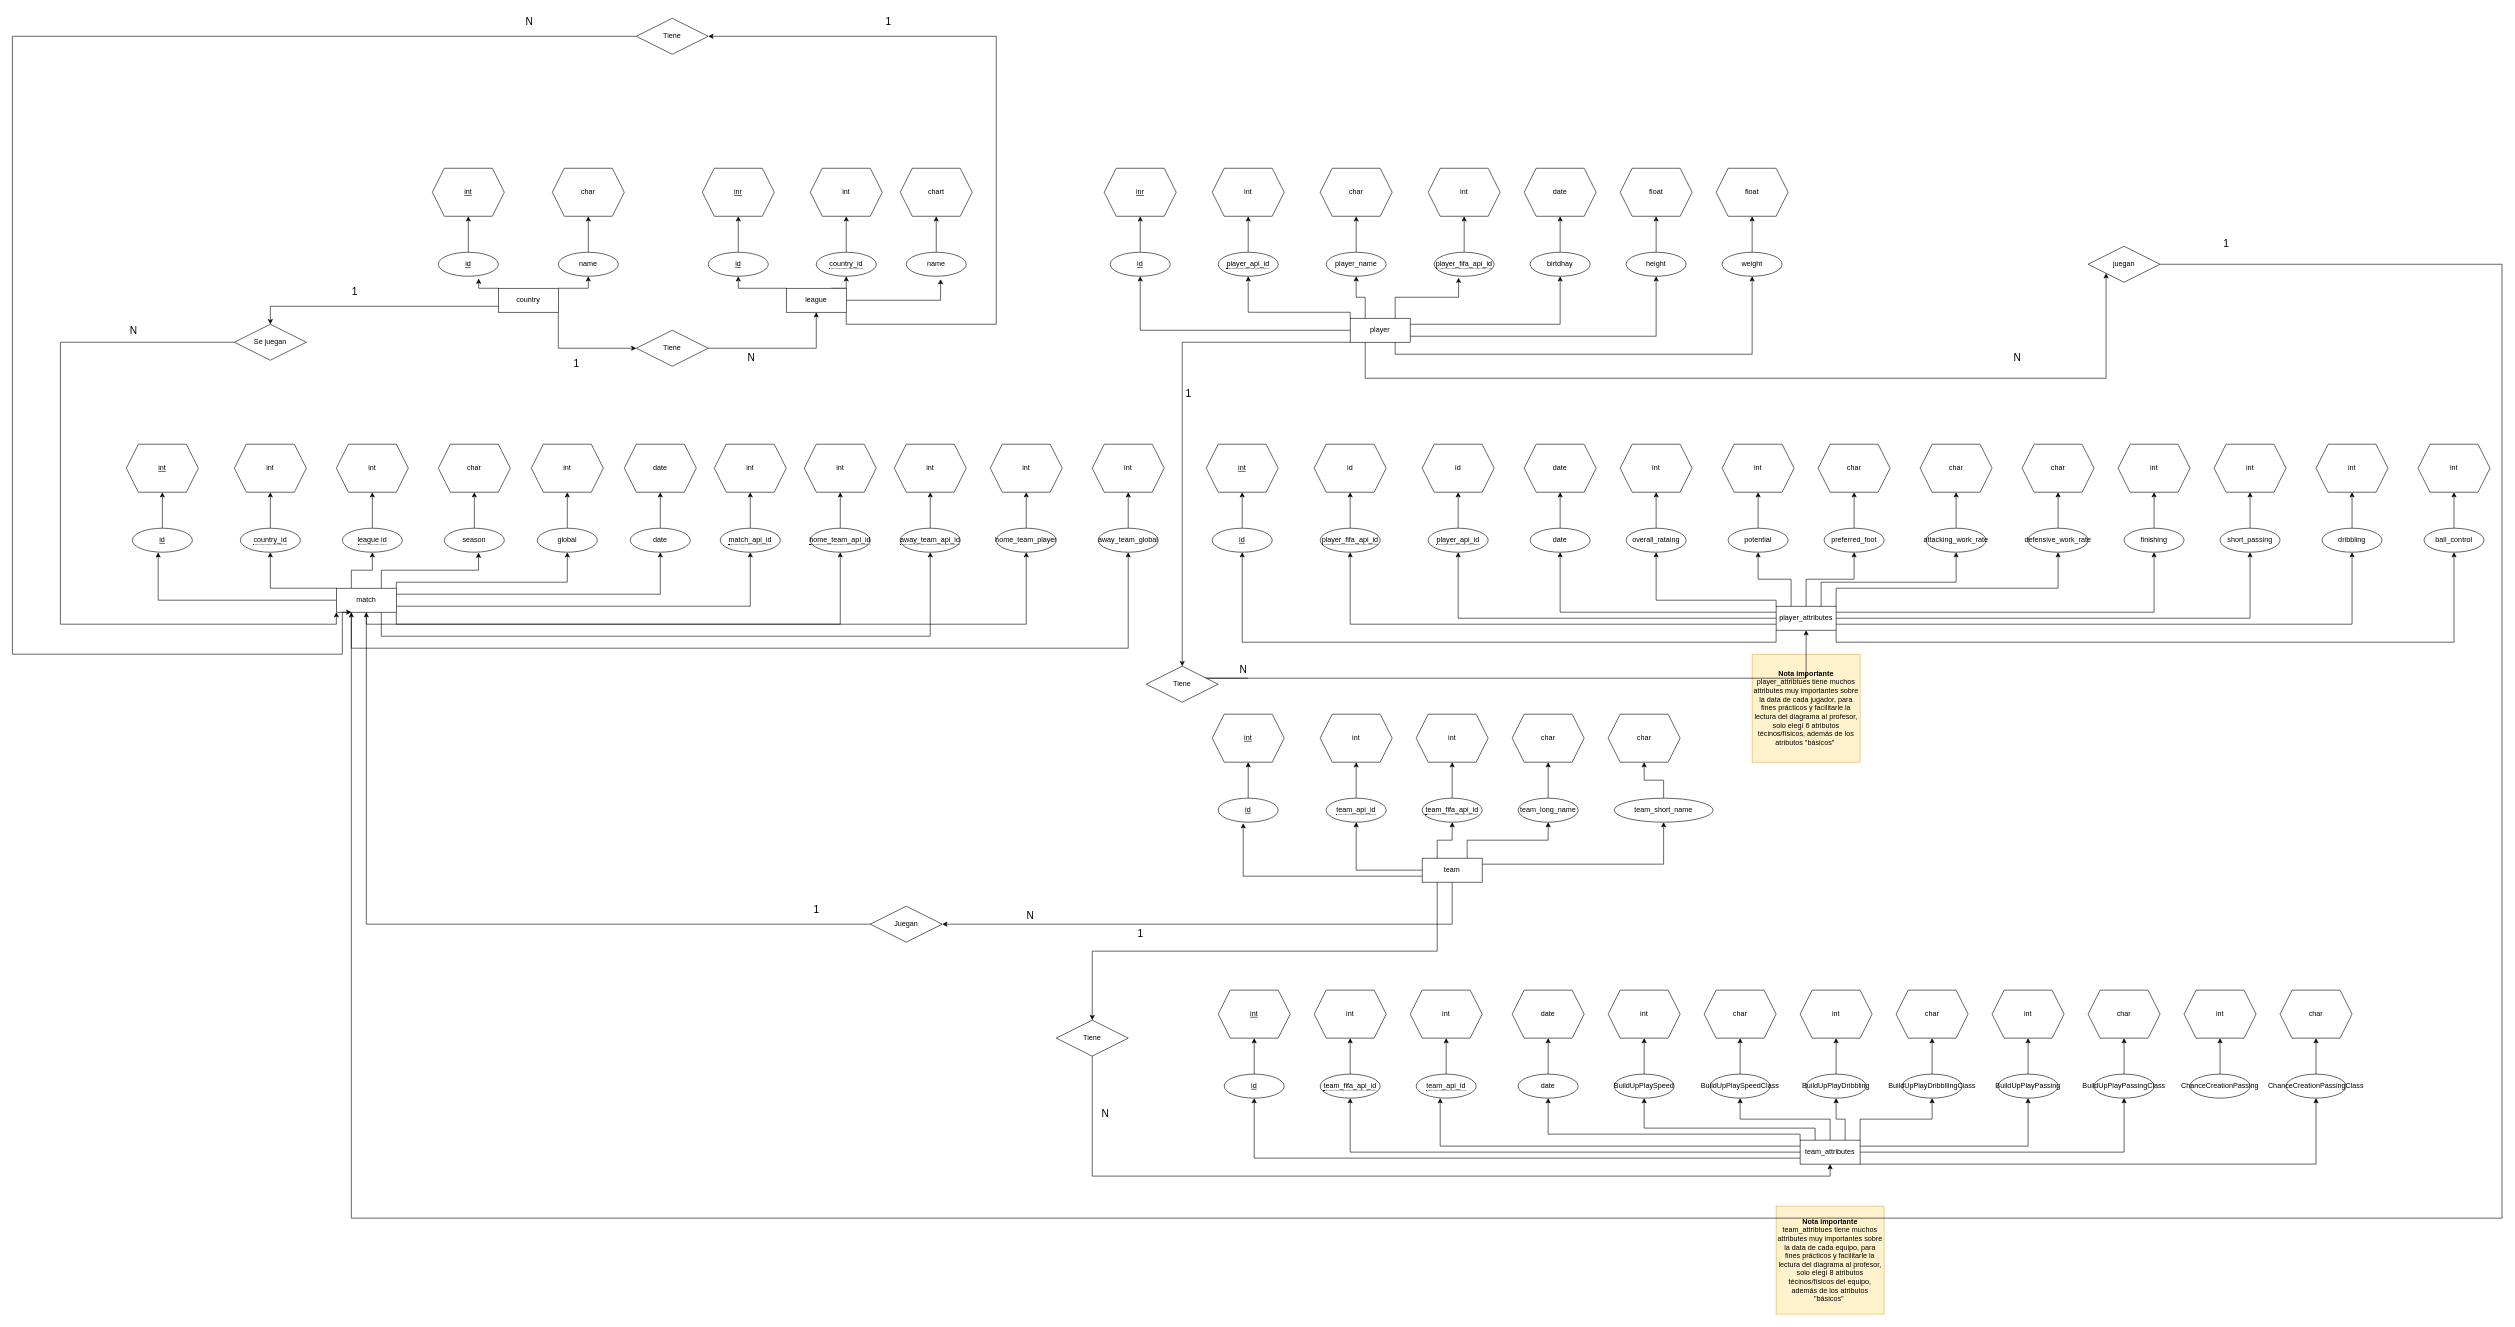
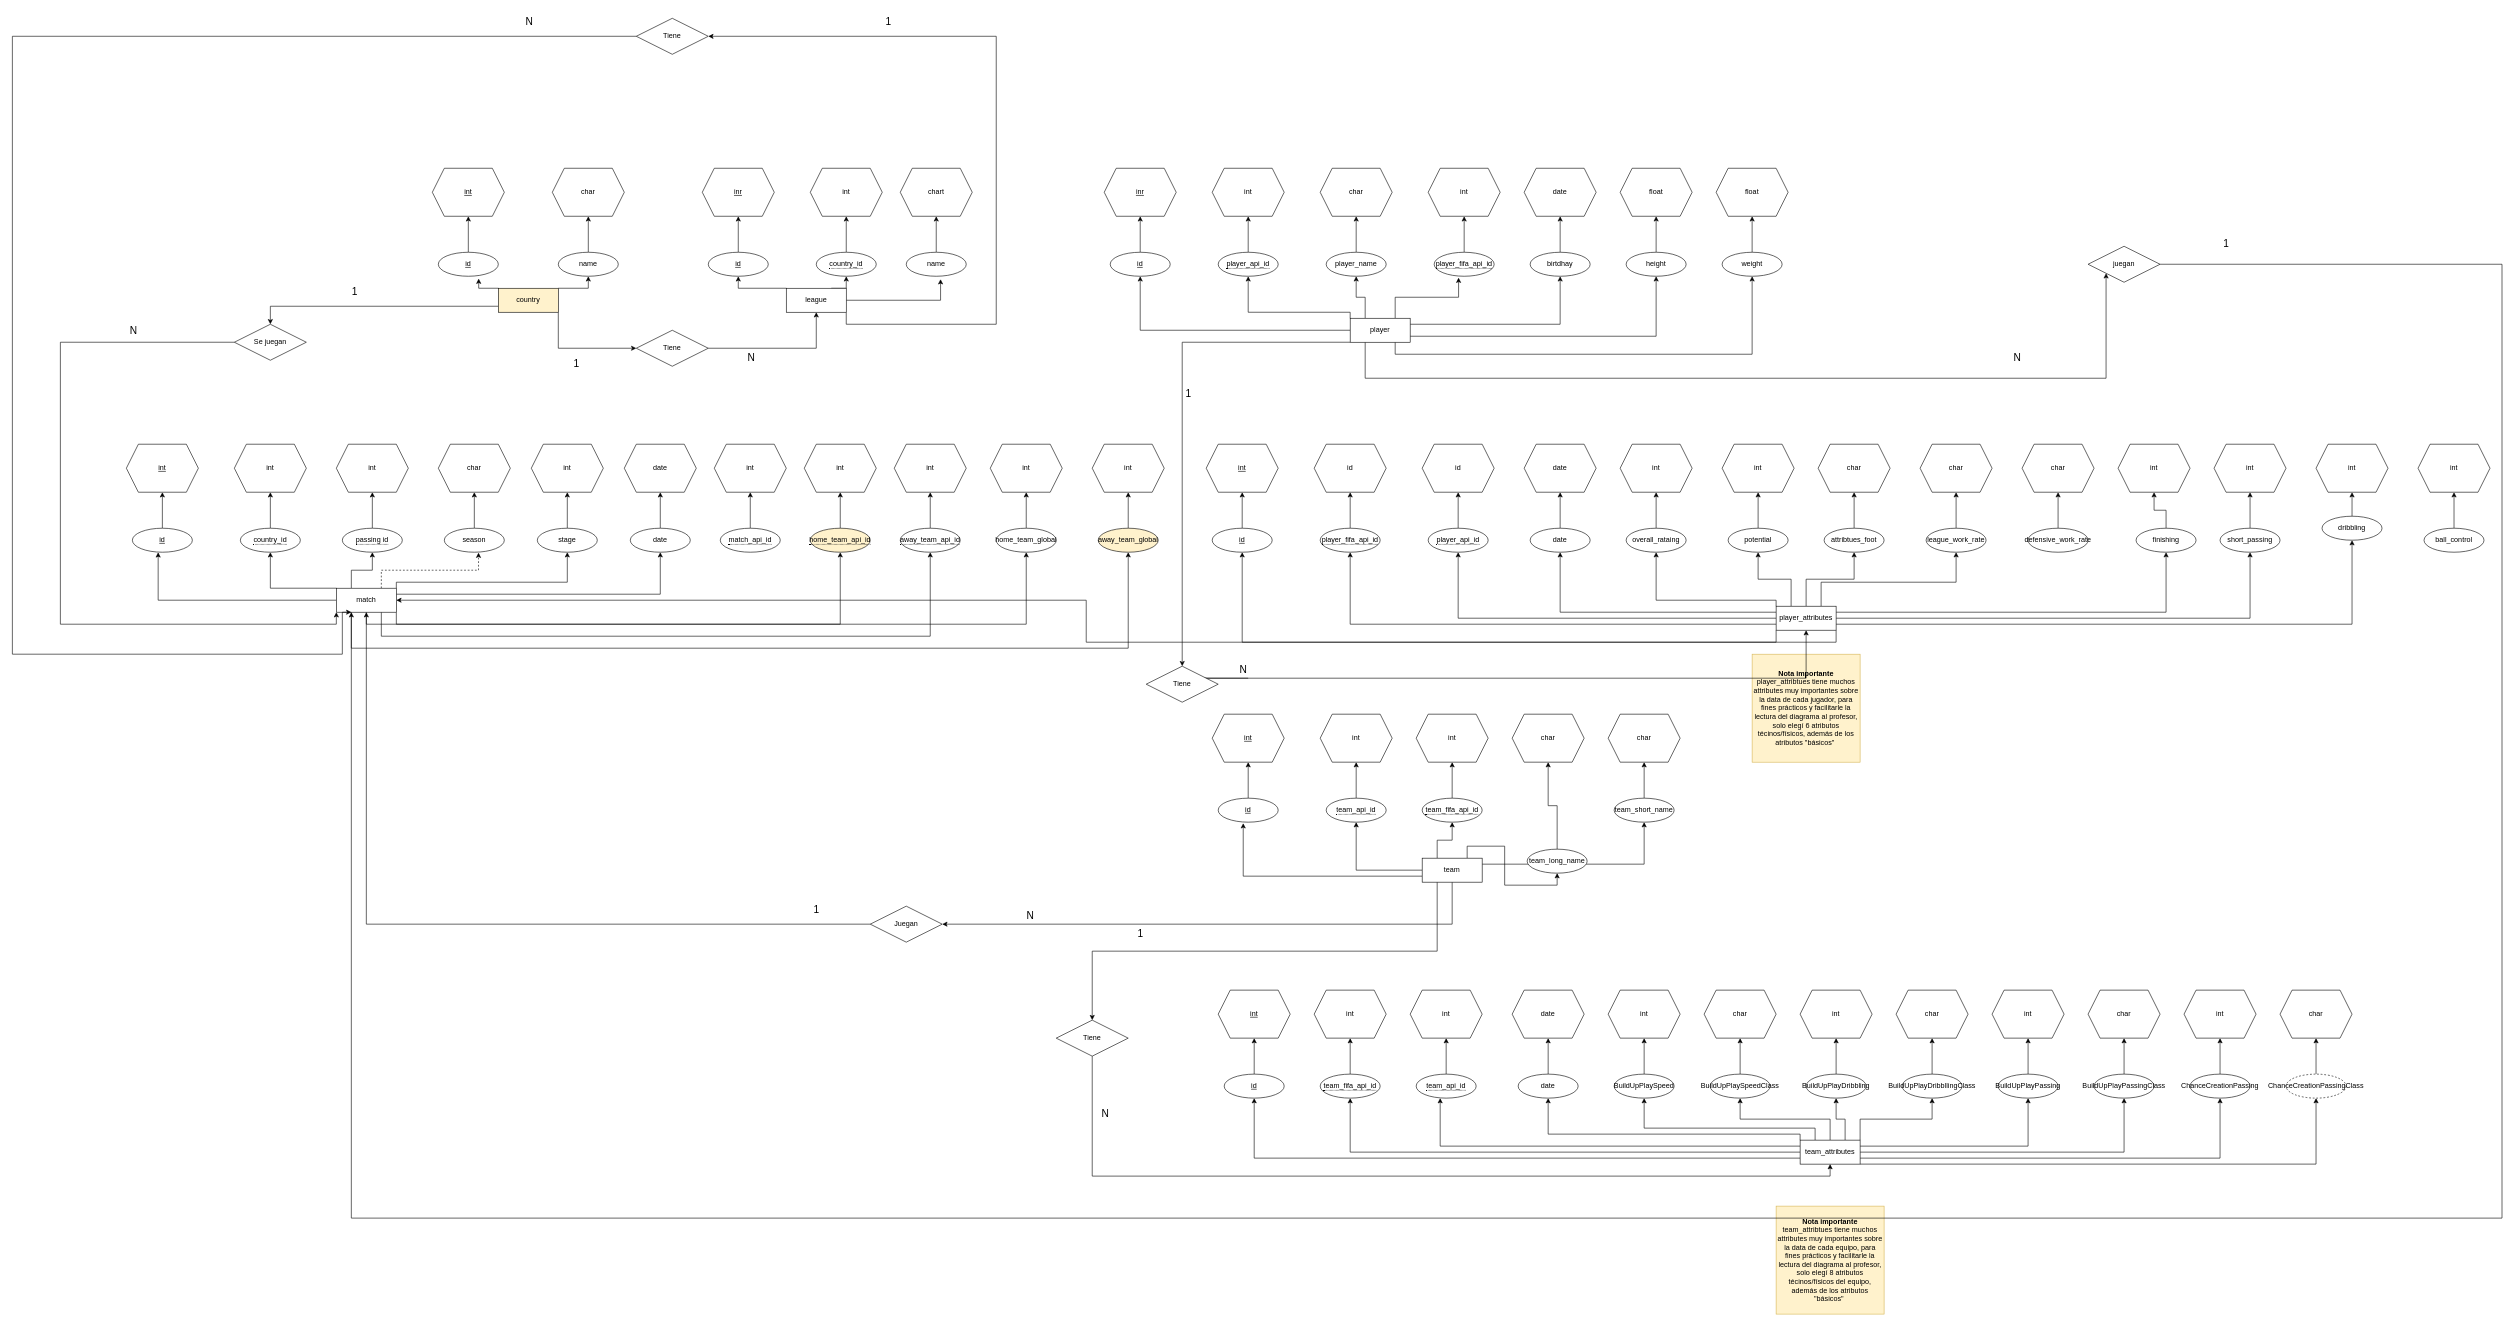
node "country": fillcolor #ffffff -> #fff2cc
node "league id": label "league id" -> "passing id"
node "global": label "global" -> "stage"
node "home_team_api_id": fillcolor #ffffff -> #fff2cc
node "home_team_player": label "home_team_player" -> "home_team_global"
node "away_team_global": fillcolor #ffffff -> #fff2cc
node "preferred_foot": label "preferred_foot" -> "attribtues_foot"
node "attacking_work_rate": label "attacking_work_rate" -> "league_work_rate"
node "finishing": moved (2154, 540) -> (2166, 540)
node "dribbling": moved (2352, 540) -> (2352, 528)
edge "match" -> "match_api_id": removed
edge "player_attributes" -> "ball_control": now "player_attributes" -> "match"
edge "match" -> "season": style solid -> dashed
edge "player_attributes" -> "defensive_work_rate": removed
node "team_long_name": moved (1548, 810) -> (1557, 861)
node "team_short_name": size 99x24 -> 60x24
node "ChanceCreationPassingClass": style solid -> dashed
edge "team_attributes" -> "ChanceCreationPassing": added
